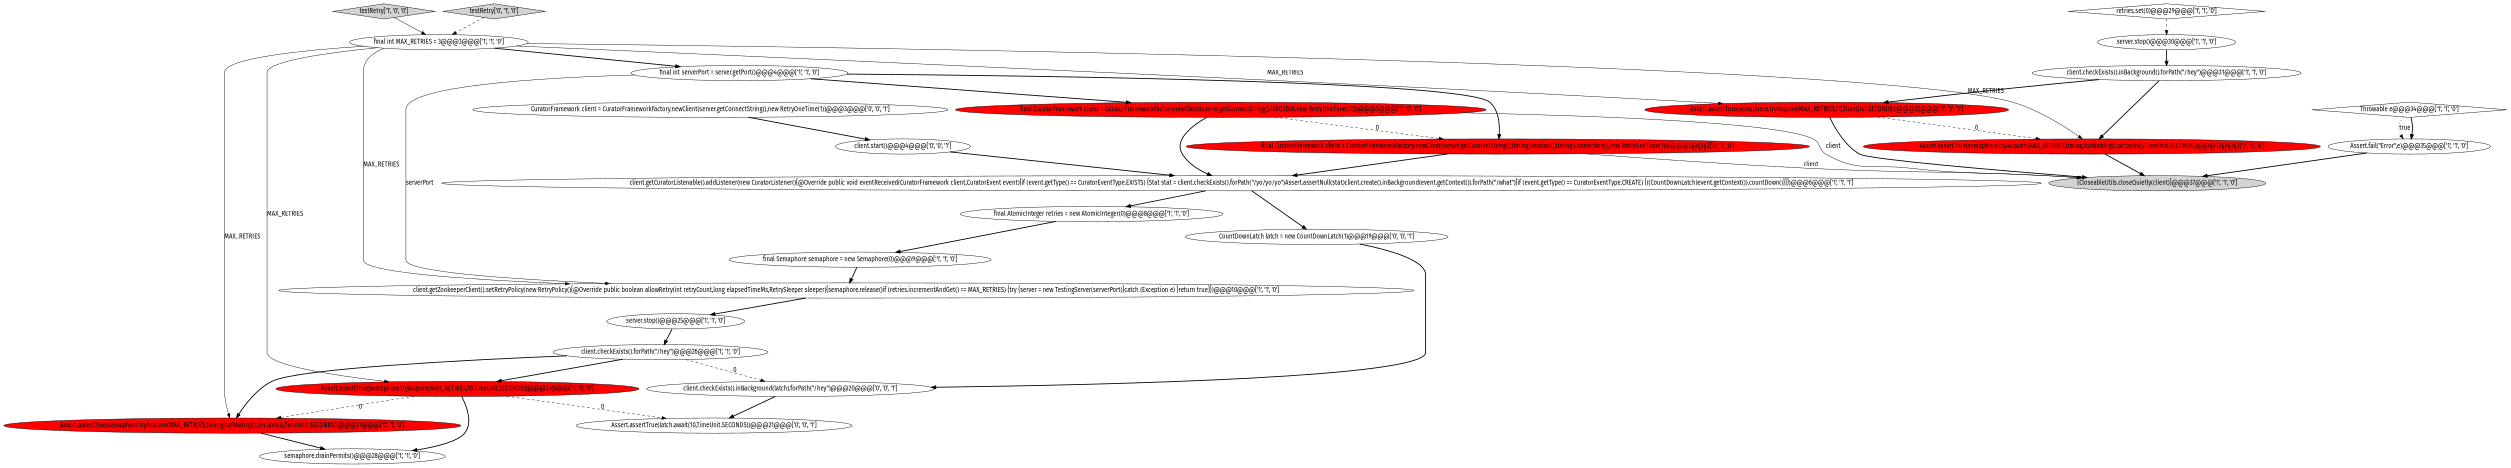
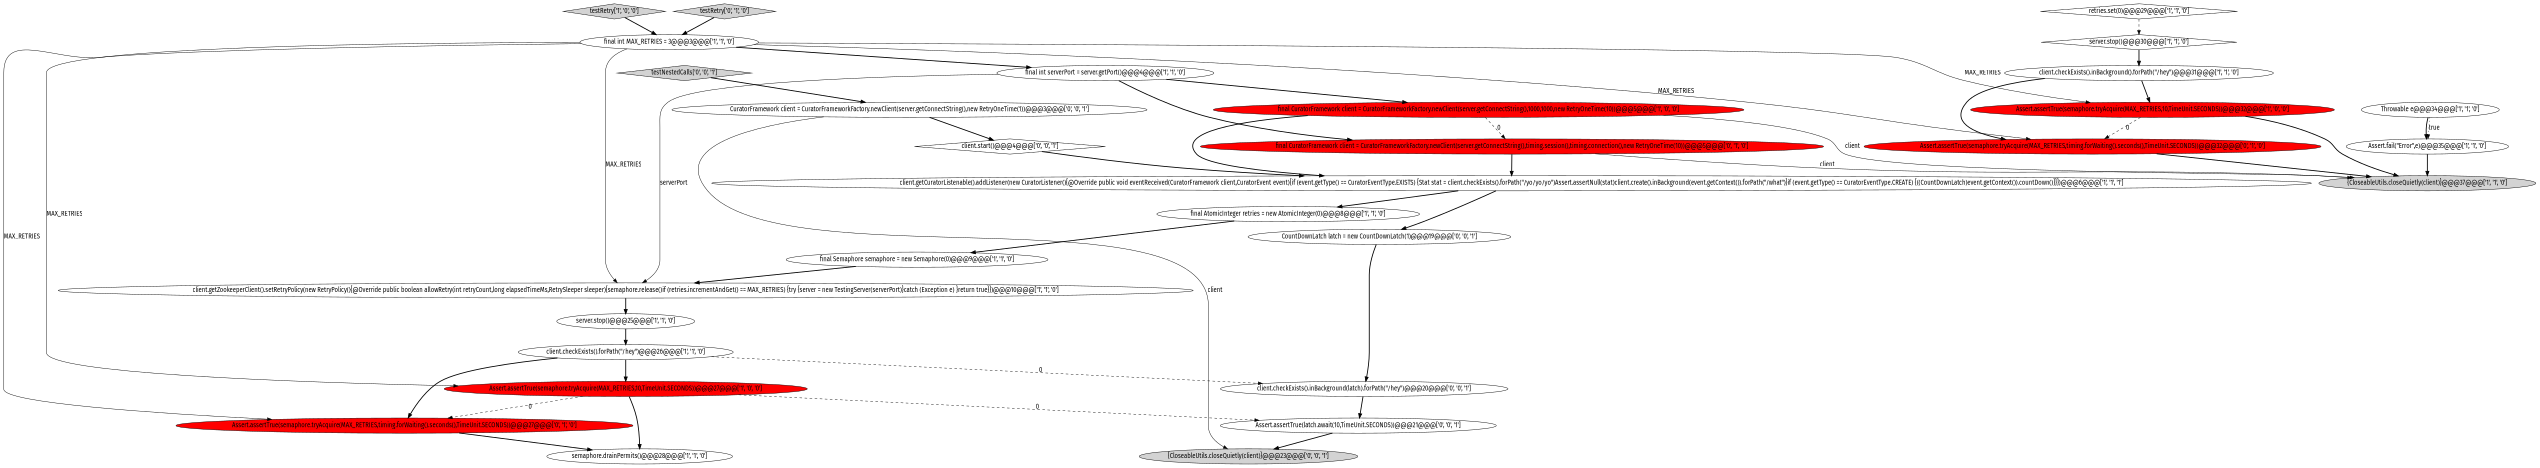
edge "testRetry['1', '0', '0']" -> "final int MAX_RETRIES = 3@@@3@@@['1', '1', '0']": style solid -> bold
edge "testRetry['0', '1', '0']" -> "final int MAX_RETRIES = 3@@@3@@@['1', '1', '0']": style dashed -> bold
node "server.stop()@@@30@@@['1', '1', '0']": shape ellipse -> diamond
node "testNestedCalls['0', '0', '1']": added
node "Throwable e@@@34@@@['1', '1', '0']": shape diamond -> ellipse
node "client.start()@@@4@@@['0', '0', '1']": shape ellipse -> diamond
node "{CloseableUtils.closeQuietly(client)}@@@23@@@['0', '0', '1']": added
